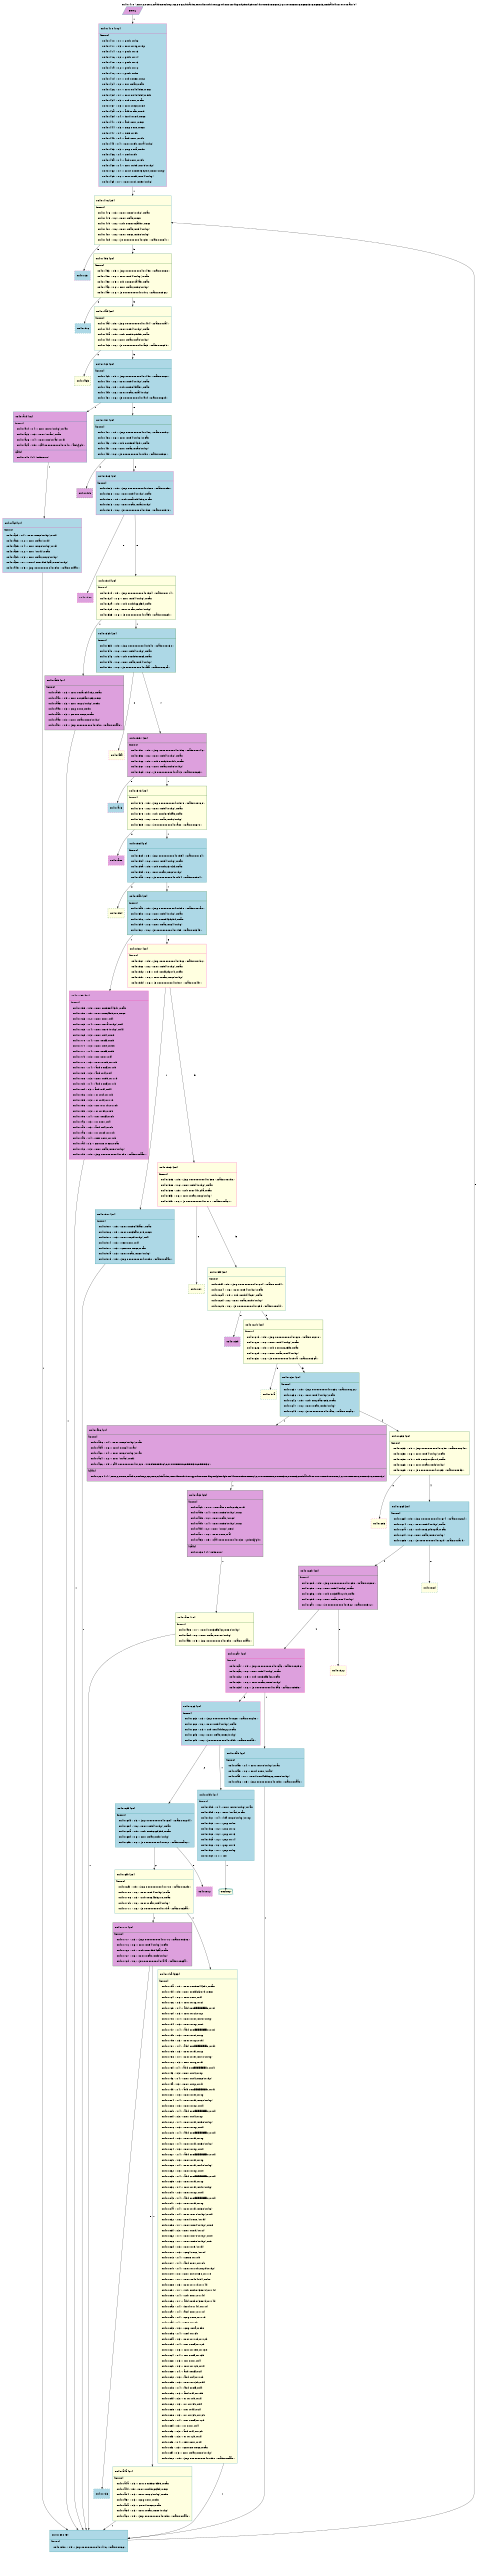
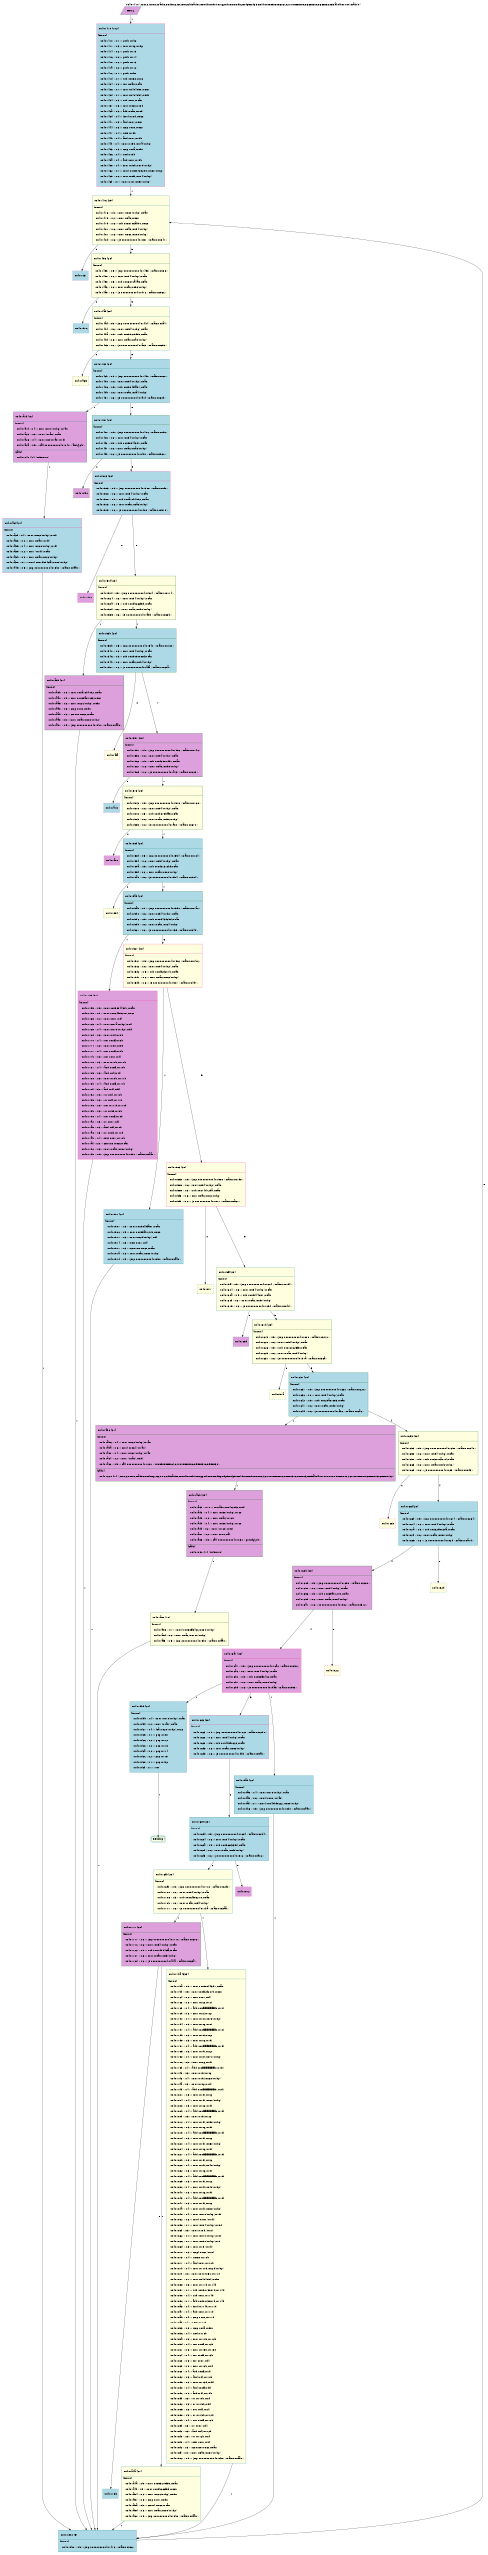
edge "0x4016c3 [28]" -> "0x401dbb [21]": now "0x4016a7 [28]" -> "0x401dbb [21]"
